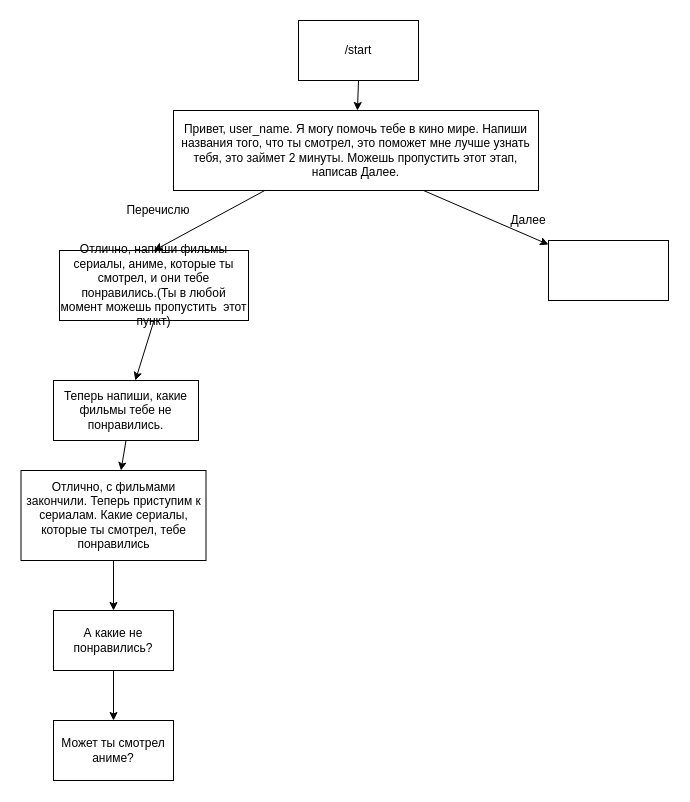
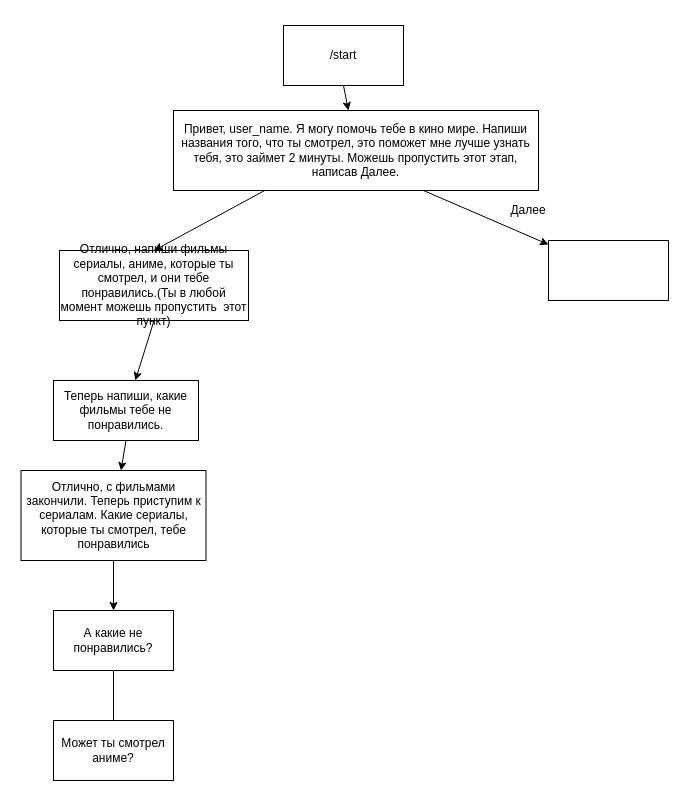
node "/start": moved (359, 51) -> (344, 56)
node "Перечислю": removed
node "Далее": moved (529, 221) -> (529, 211)
edge "А какие не понравились?" -> "Может ты смотрел аниме?": arrowhead classic -> none
